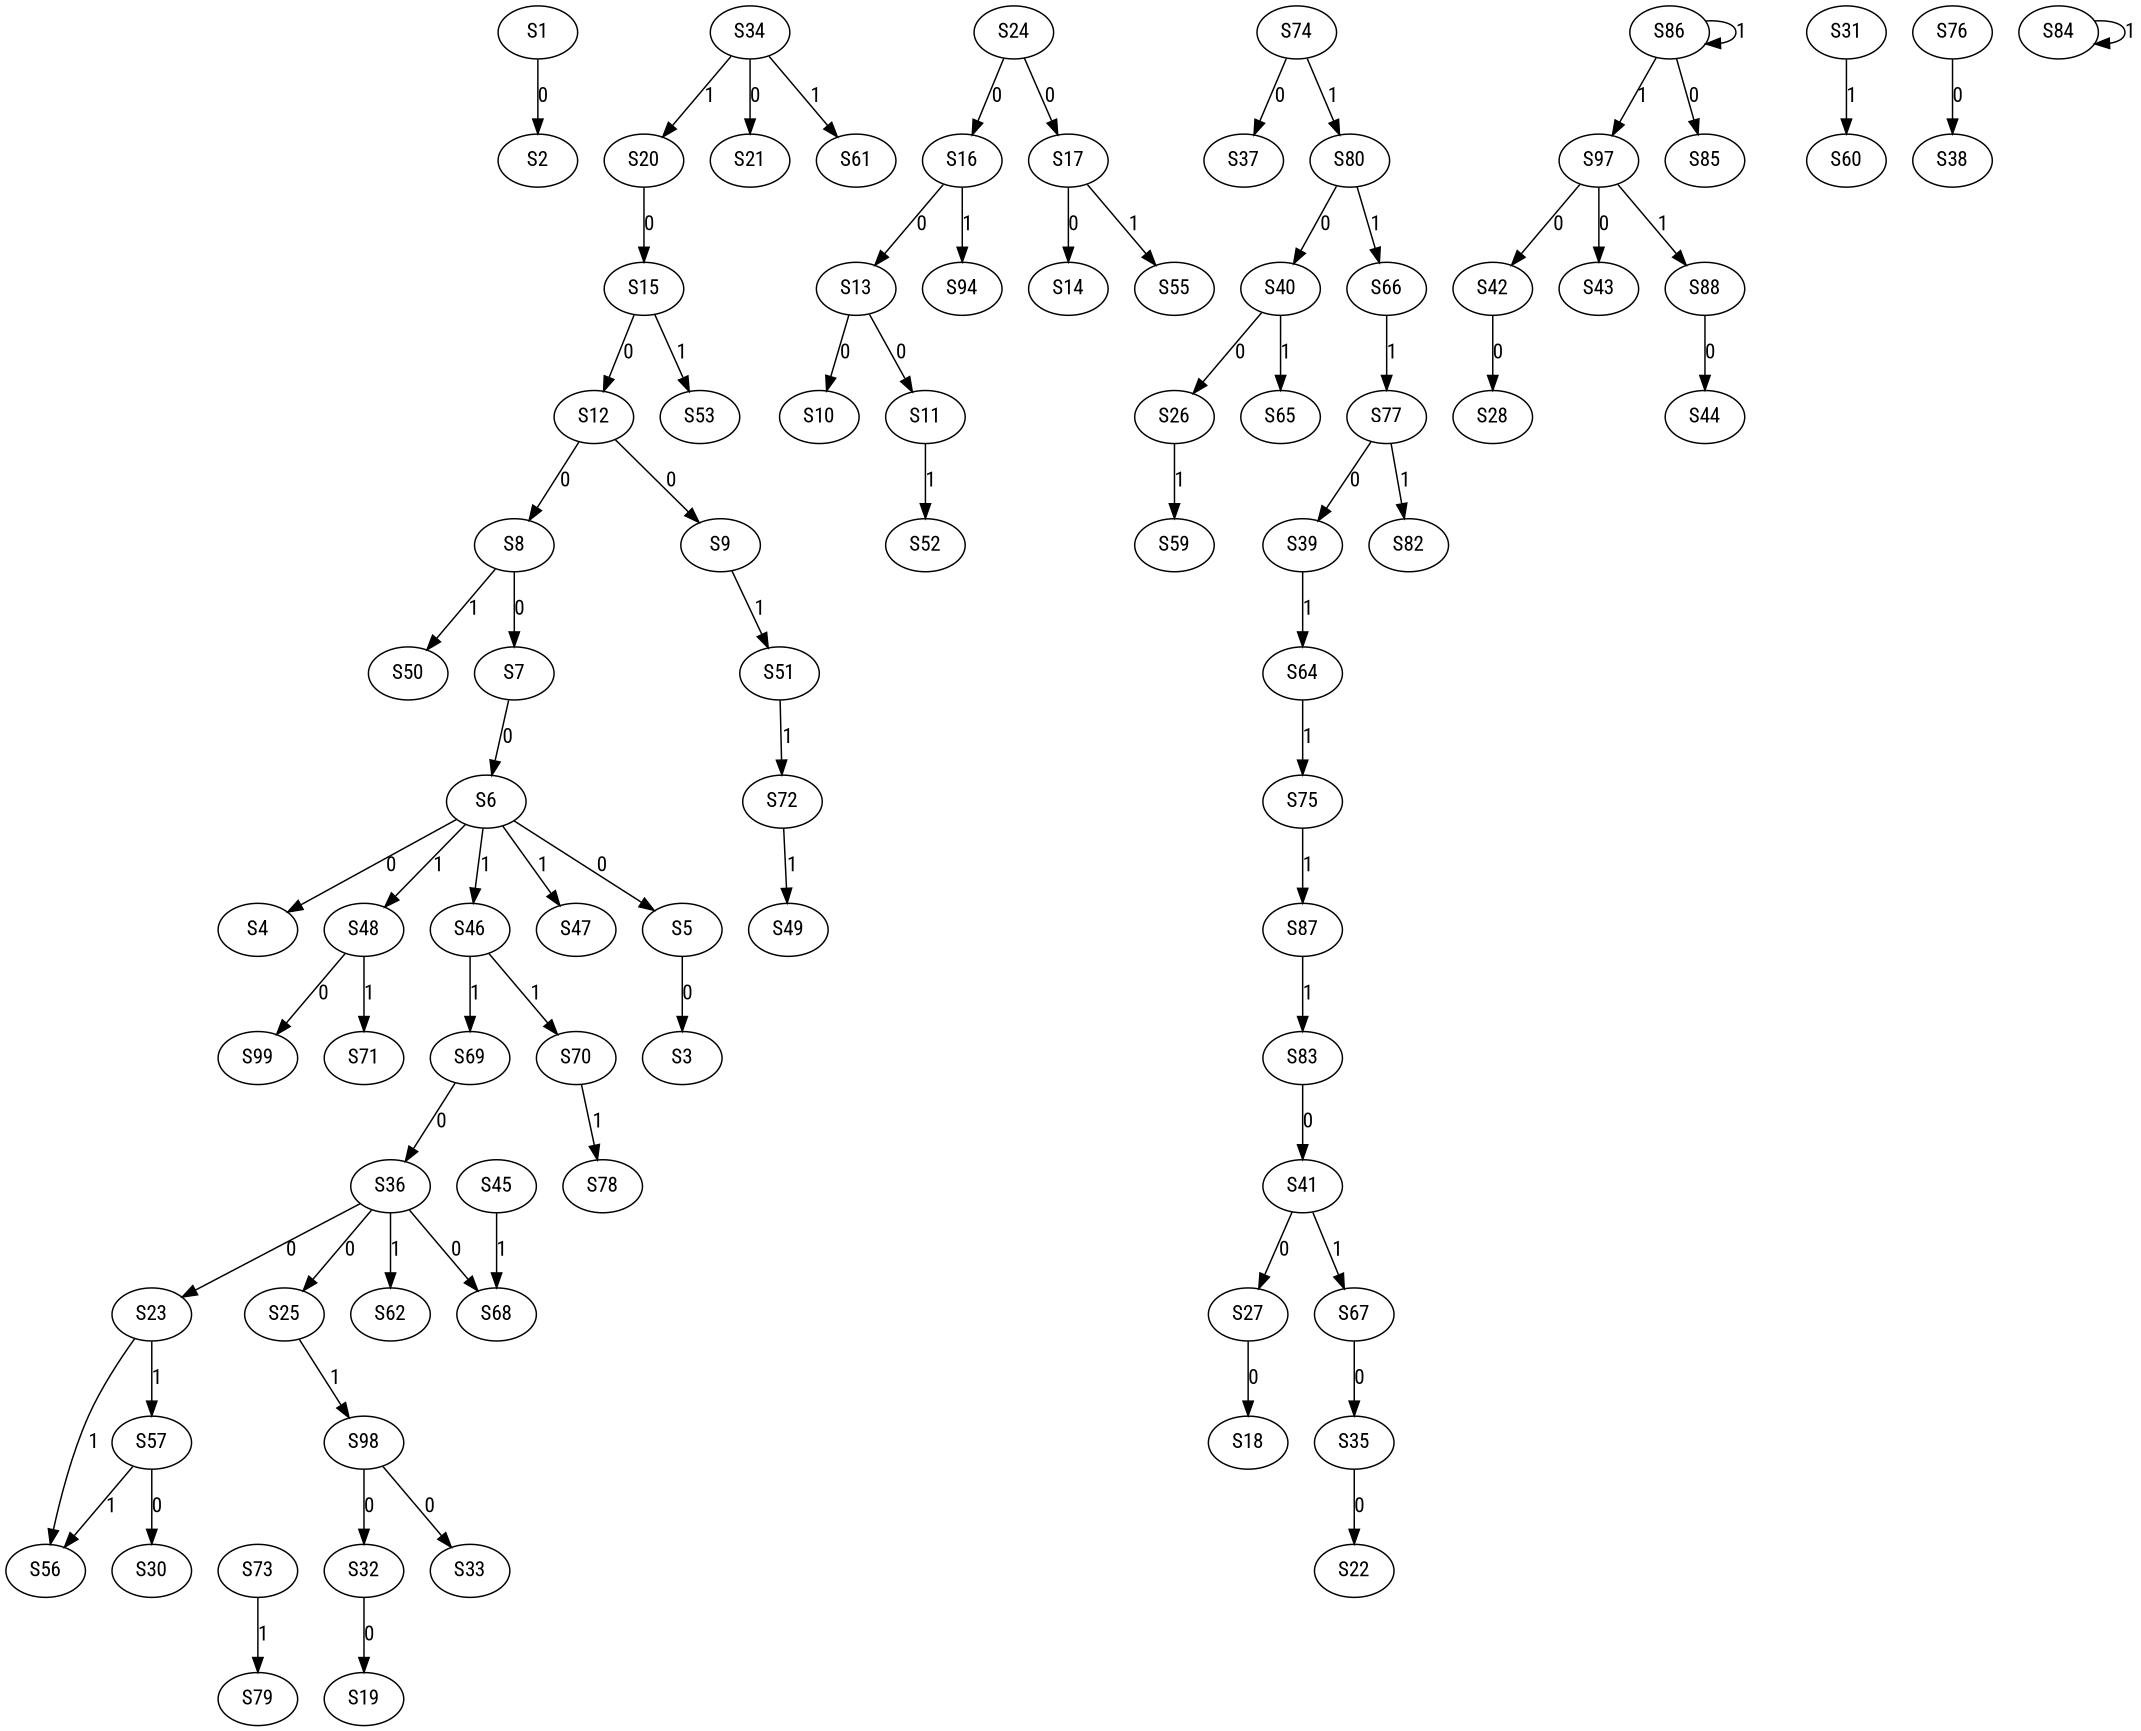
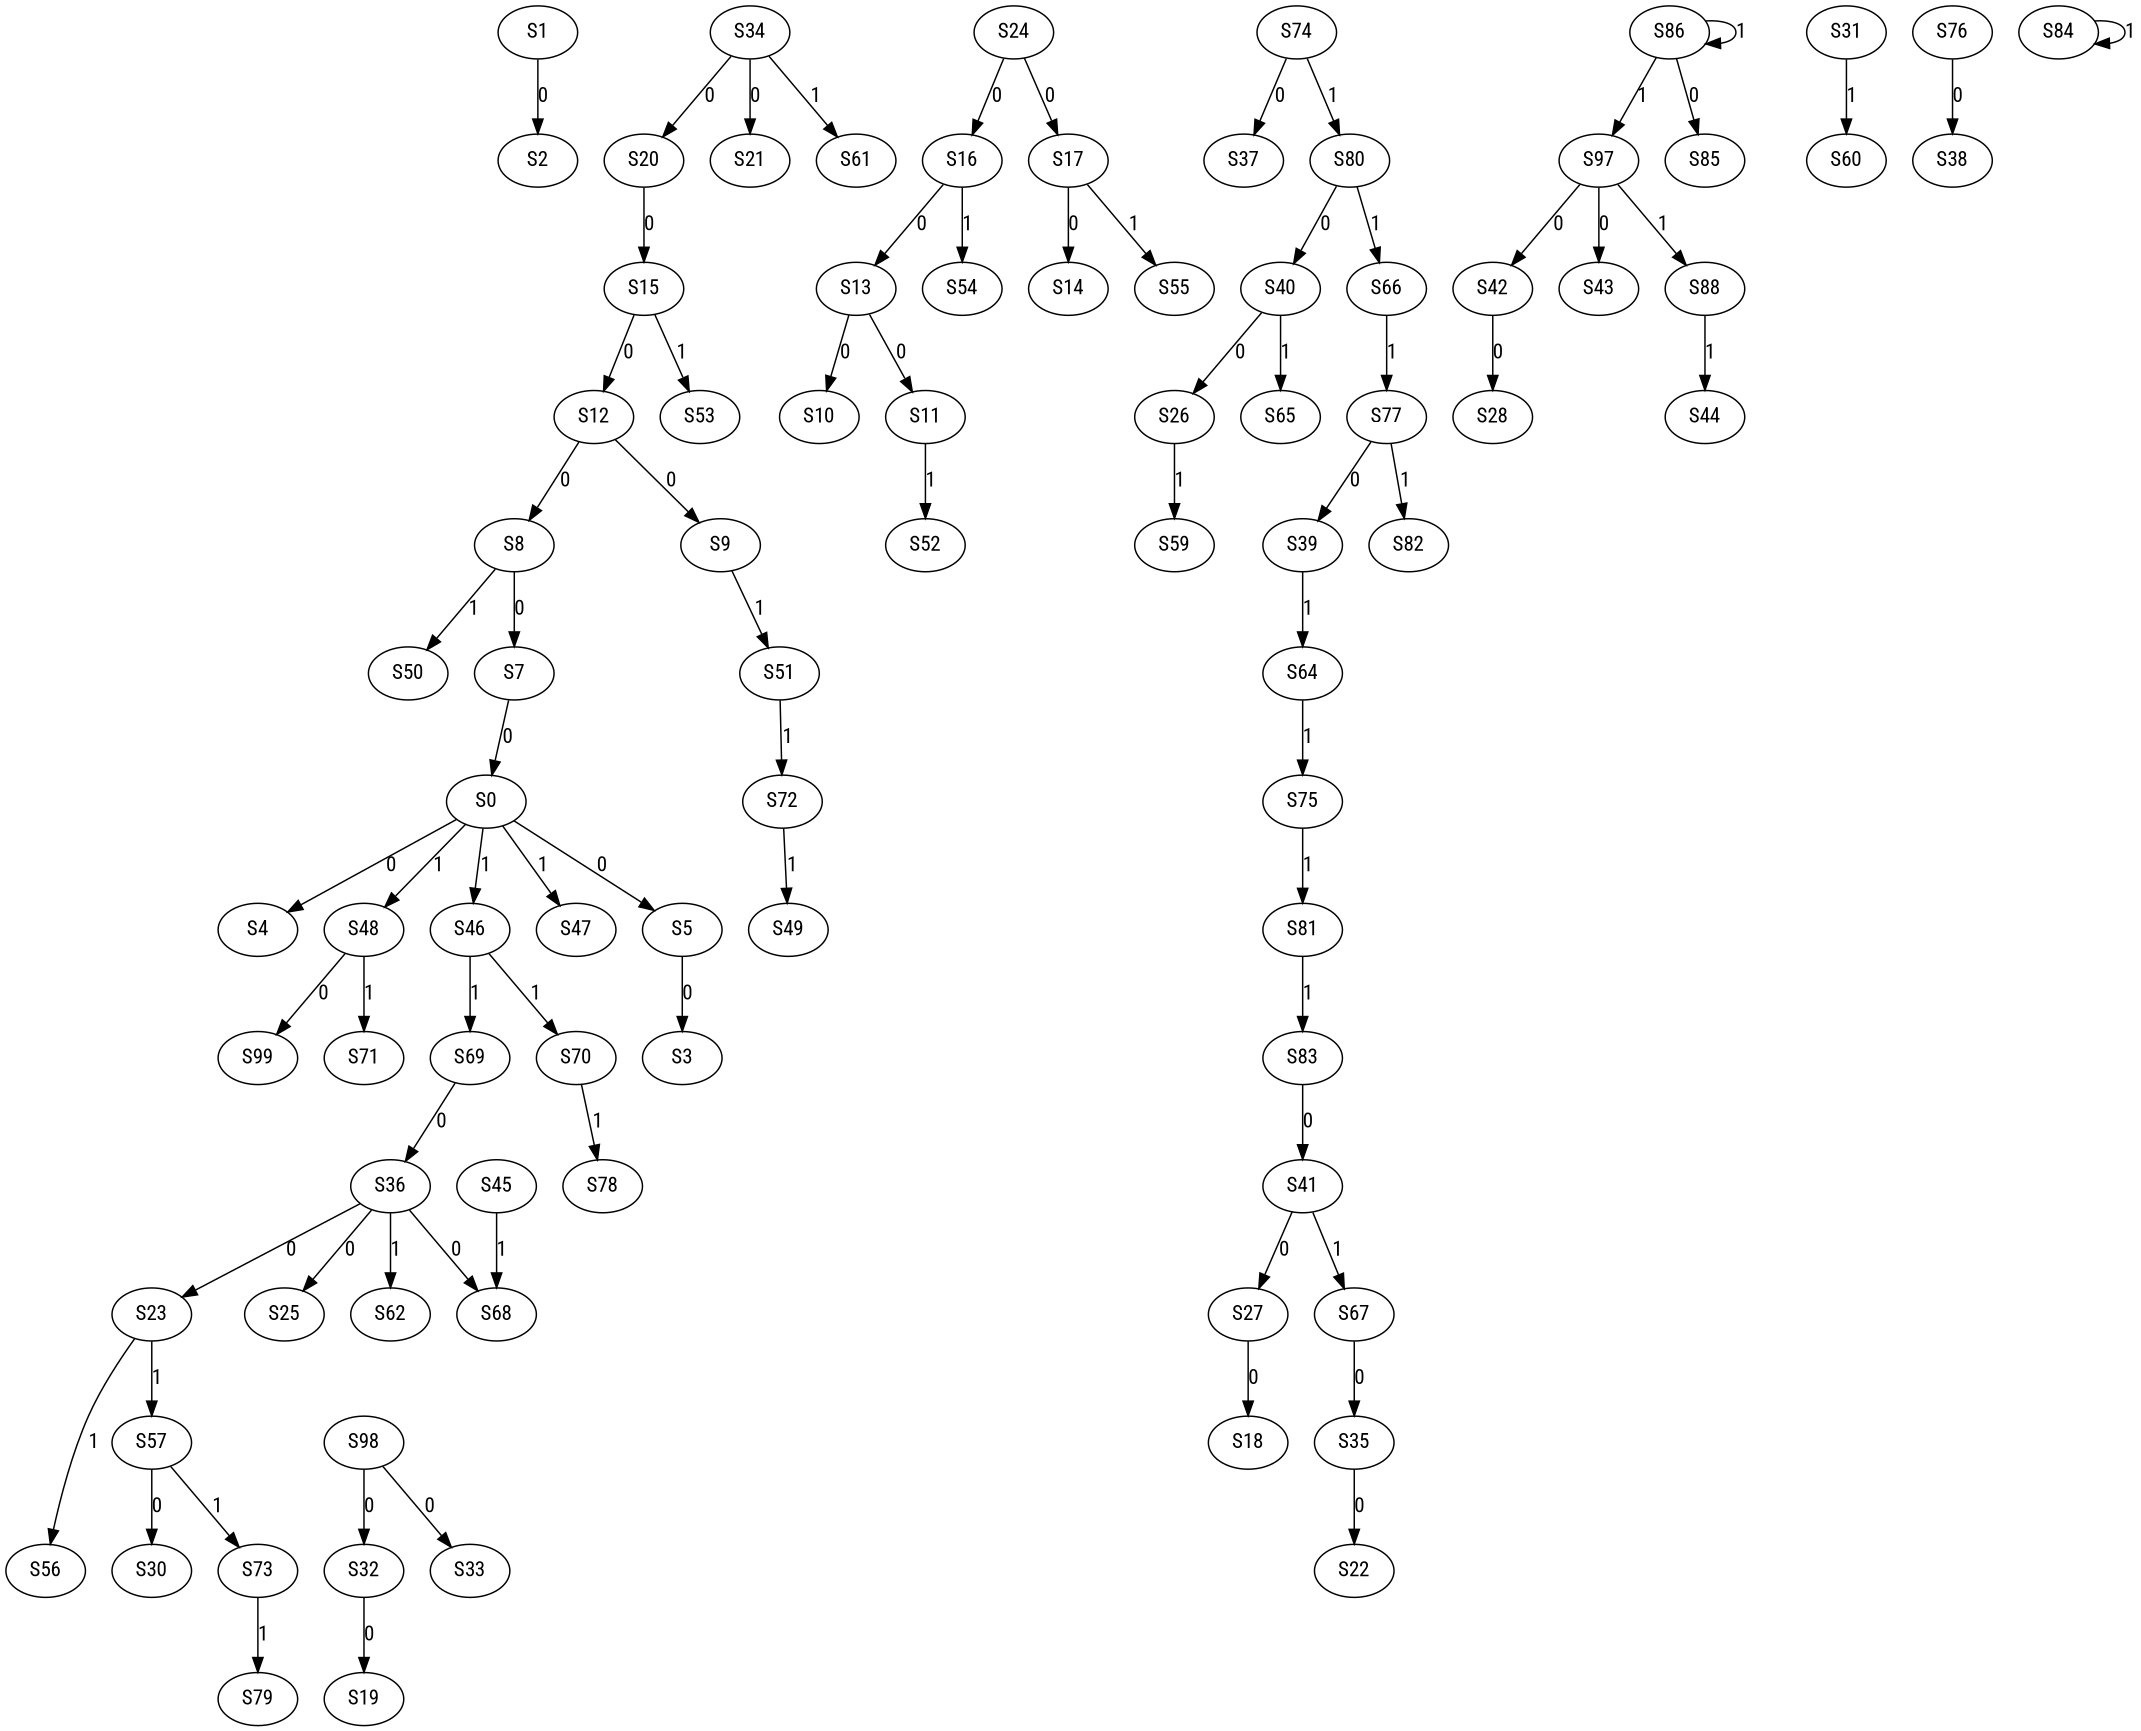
edge "S34" -> "S20": label "1" -> "0"
node "S94": label "S94" -> "S54"
edge "S88" -> "S44": label "0" -> "1"
node "S6": label "S6" -> "S0"
node "S87": label "S87" -> "S81"
edge "S25" -> "S98": removed, label "1"
edge "S57" -> "S56": now "S57" -> "S73"
